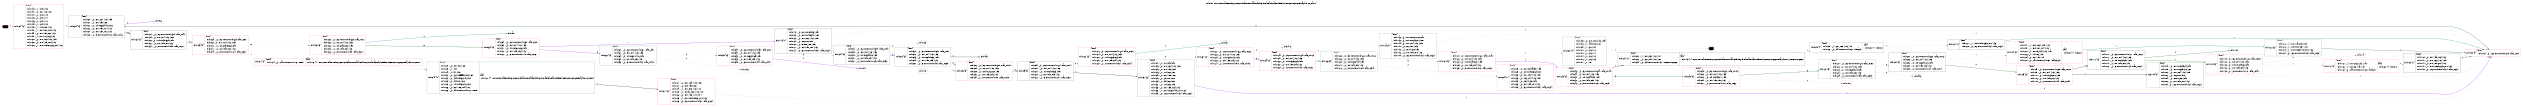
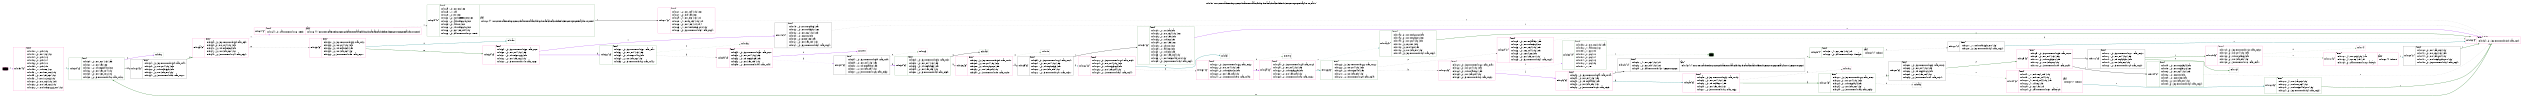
edge "0x4017a3 [27]" -> "0x401b34 [5]": style dotted -> bold
edge "0x4017be" -> "0x4015e6 [25]": reversed
